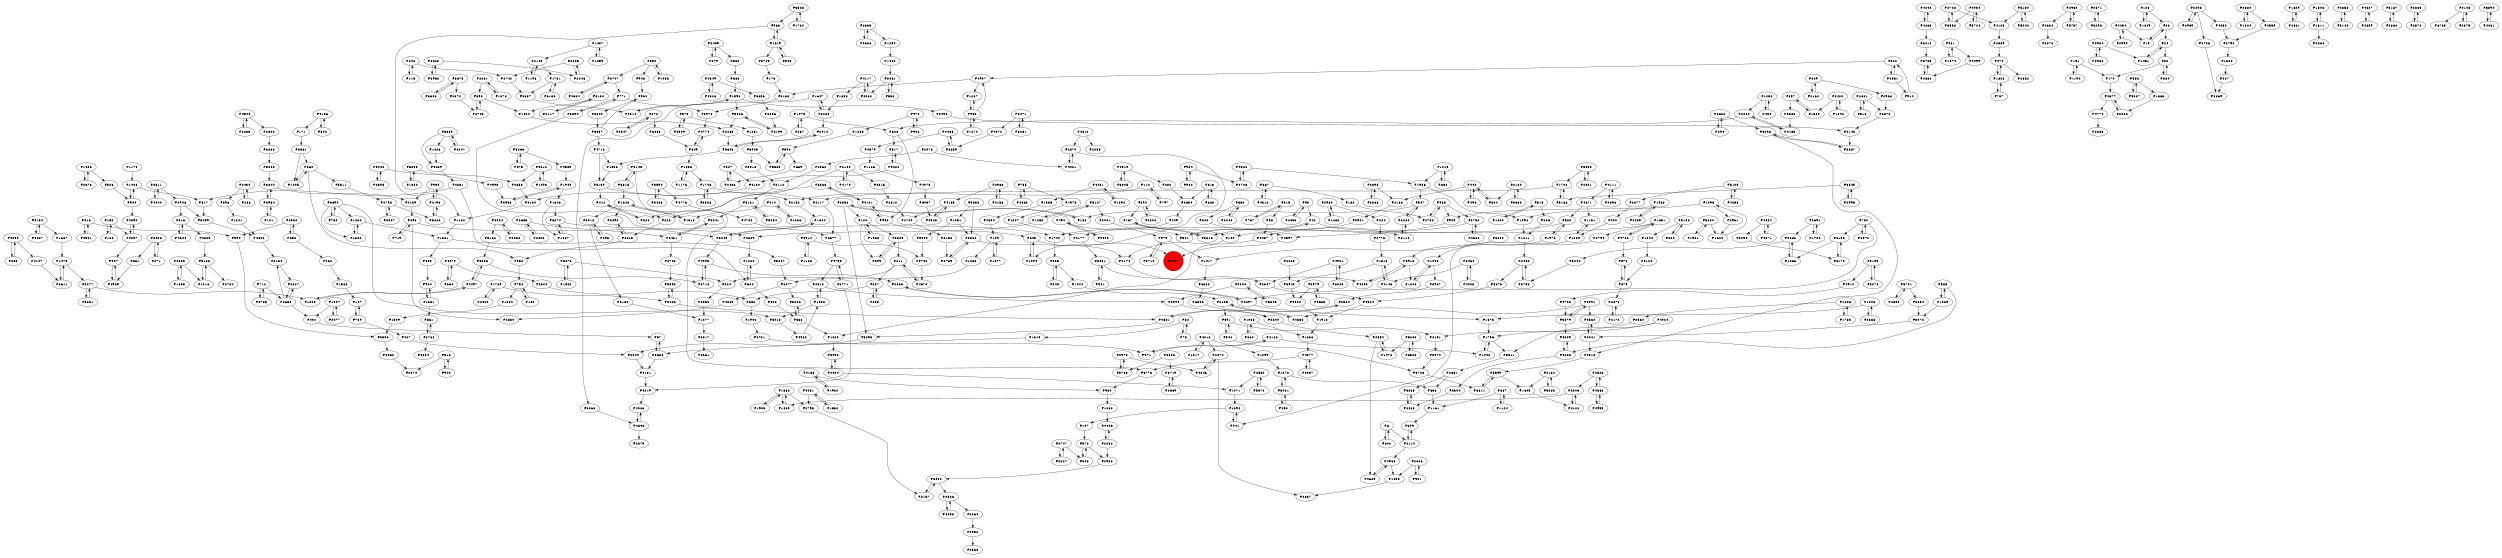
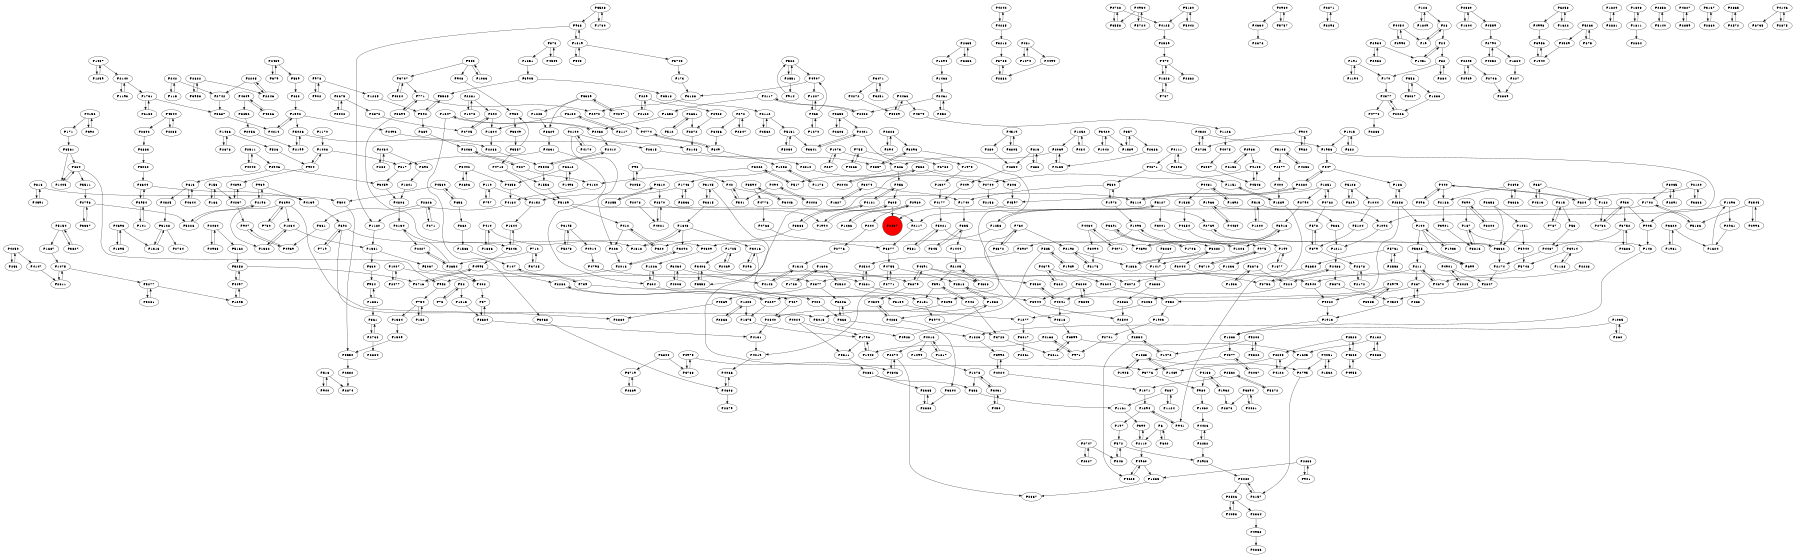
edge "P2295" -> "P4052": now "P2790" -> "P4052"
edge "P2078" -> "P2562": now "P2112" -> "P2562"
edge "P2255" -> "P4610": added
node "P1646": removed
node "P2873": added
